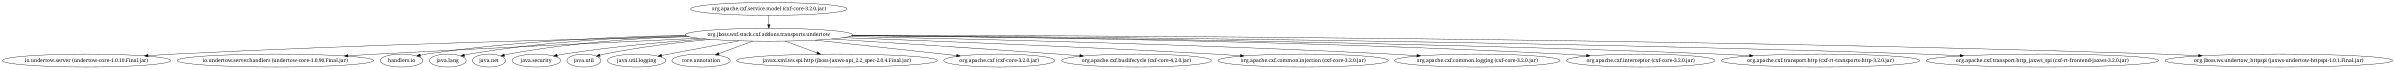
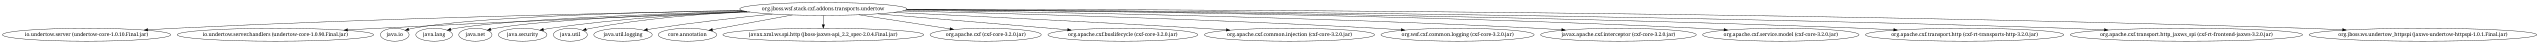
edge "org.apache.cxf.service.model (cxf-core-3.2.0.jar)" -> "org.jboss.wsf.stack.cxf.addons.transports.undertow": reversed
node "handlers.io": label "handlers.io" -> "java.io"
node "org.apache.cxf.buslifecycle (cxf-core-4.2.0.jar)": label "org.apache.cxf.buslifecycle (cxf-core-4.2.0.jar)" -> "org.apache.cxf.buslifecycle (cxf-core-3.2.0.jar)"
node "org.apache.cxf.common.logging (cxf-core-3.2.0.jar)": label "org.apache.cxf.common.logging (cxf-core-3.2.0.jar)" -> "org.wsf.cxf.common.logging (cxf-core-3.2.0.jar)"
node "org.apache.cxf.interceptor (cxf-core-3.2.0.jar)": label "org.apache.cxf.interceptor (cxf-core-3.2.0.jar)" -> "javax.apache.cxf.interceptor (cxf-core-3.2.0.jar)"
